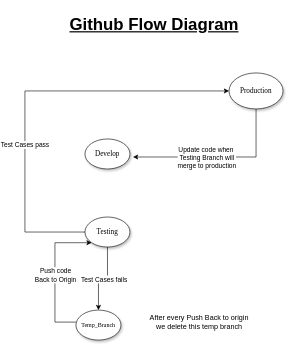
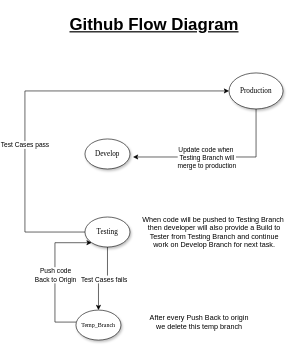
node "When code will be pushed to Testing Branch then developer will also provide a Build to Tester from Testing Branch and continue work on Develop Branch for next task.": added
